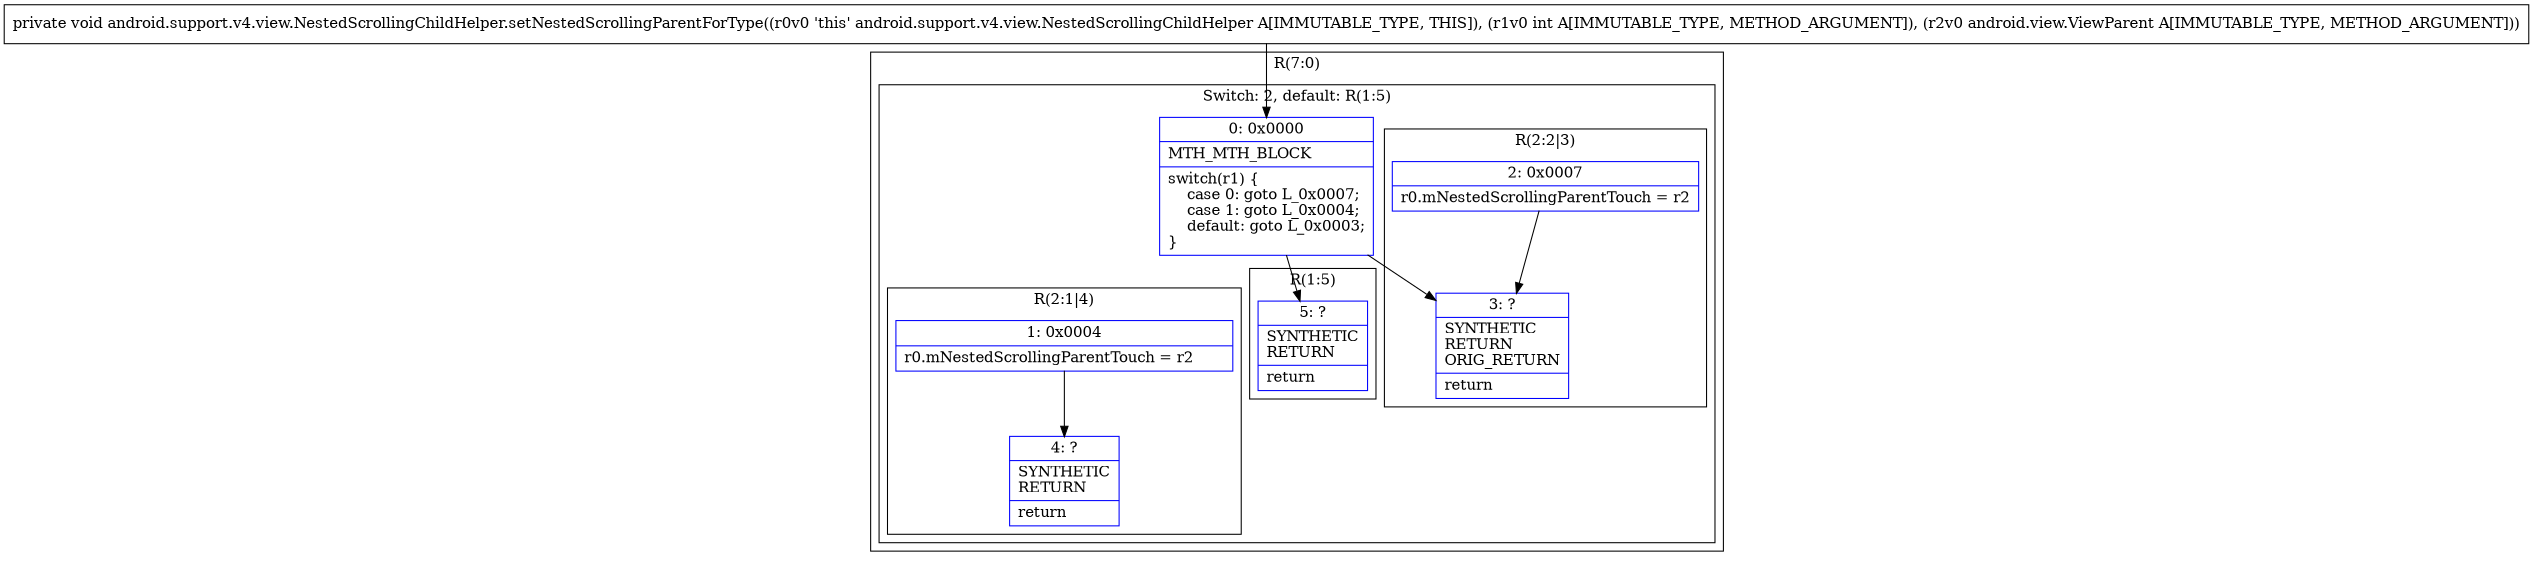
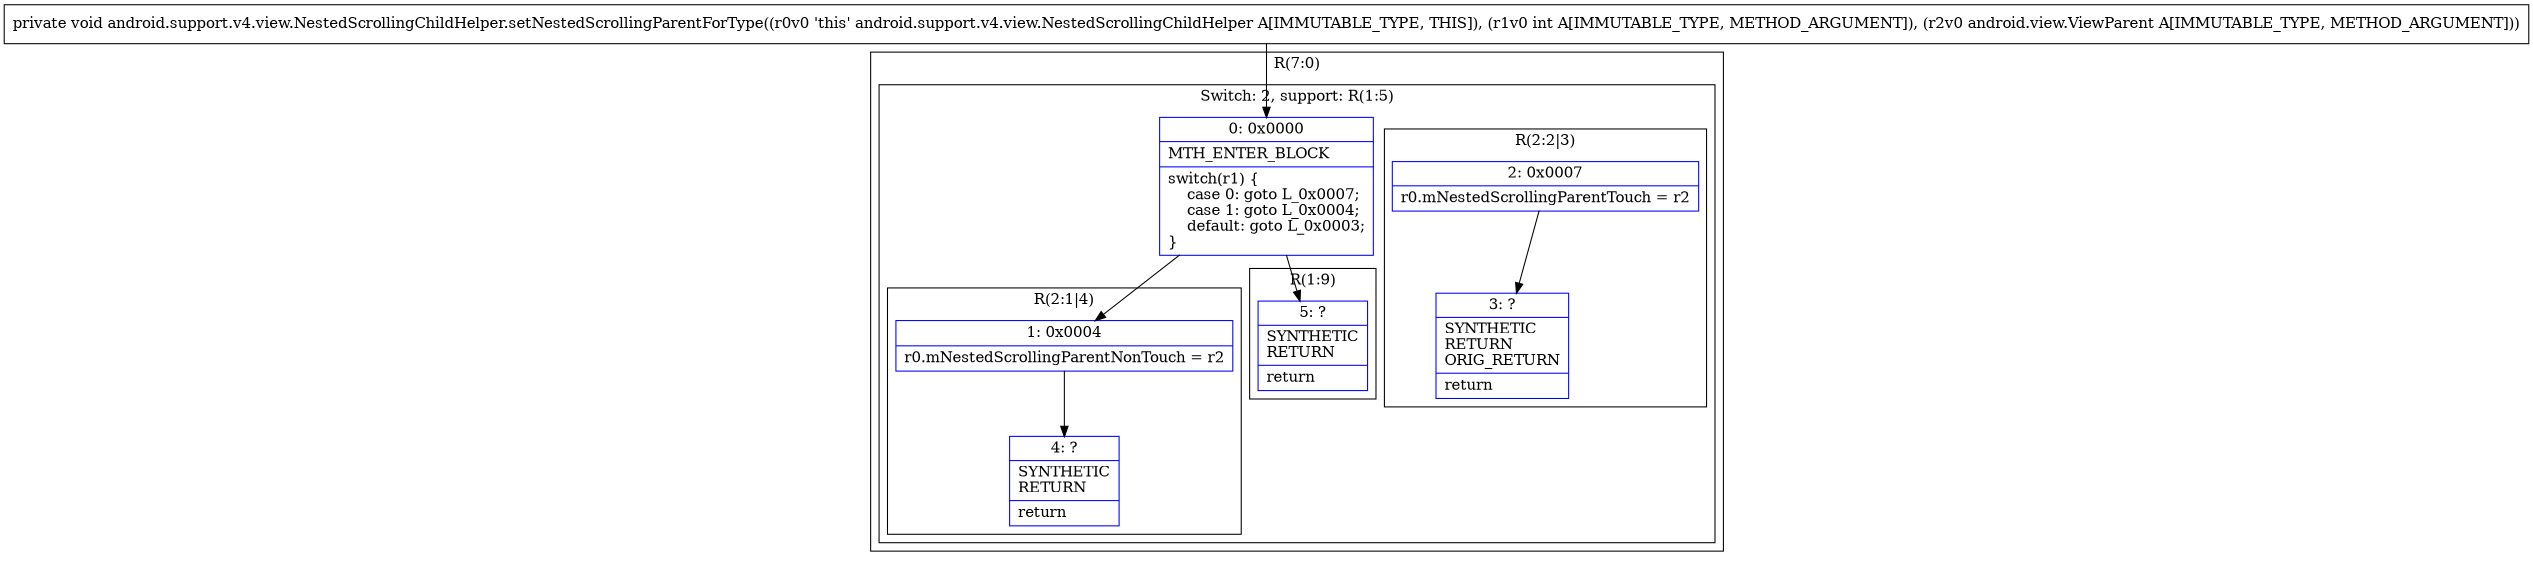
cluster "Switch: 2, default: R(1:5)": label "Switch: 2, default: R(1:5)" -> "Switch: 2, support: R(1:5)"
node "0: 0x0000": text "MTH_MTH_BLOCK" -> "MTH_ENTER_BLOCK"
edge "0: 0x0000" -> "3: ?": now "0: 0x0000" -> "1: 0x0004"
cluster "R(1:5)": label "R(1:5)" -> "R(1:9)"
node "1: 0x0004": text "r0.mNestedScrollingParentTouch = r2" -> "r0.mNestedScrollingParentNonTouch = r2"
